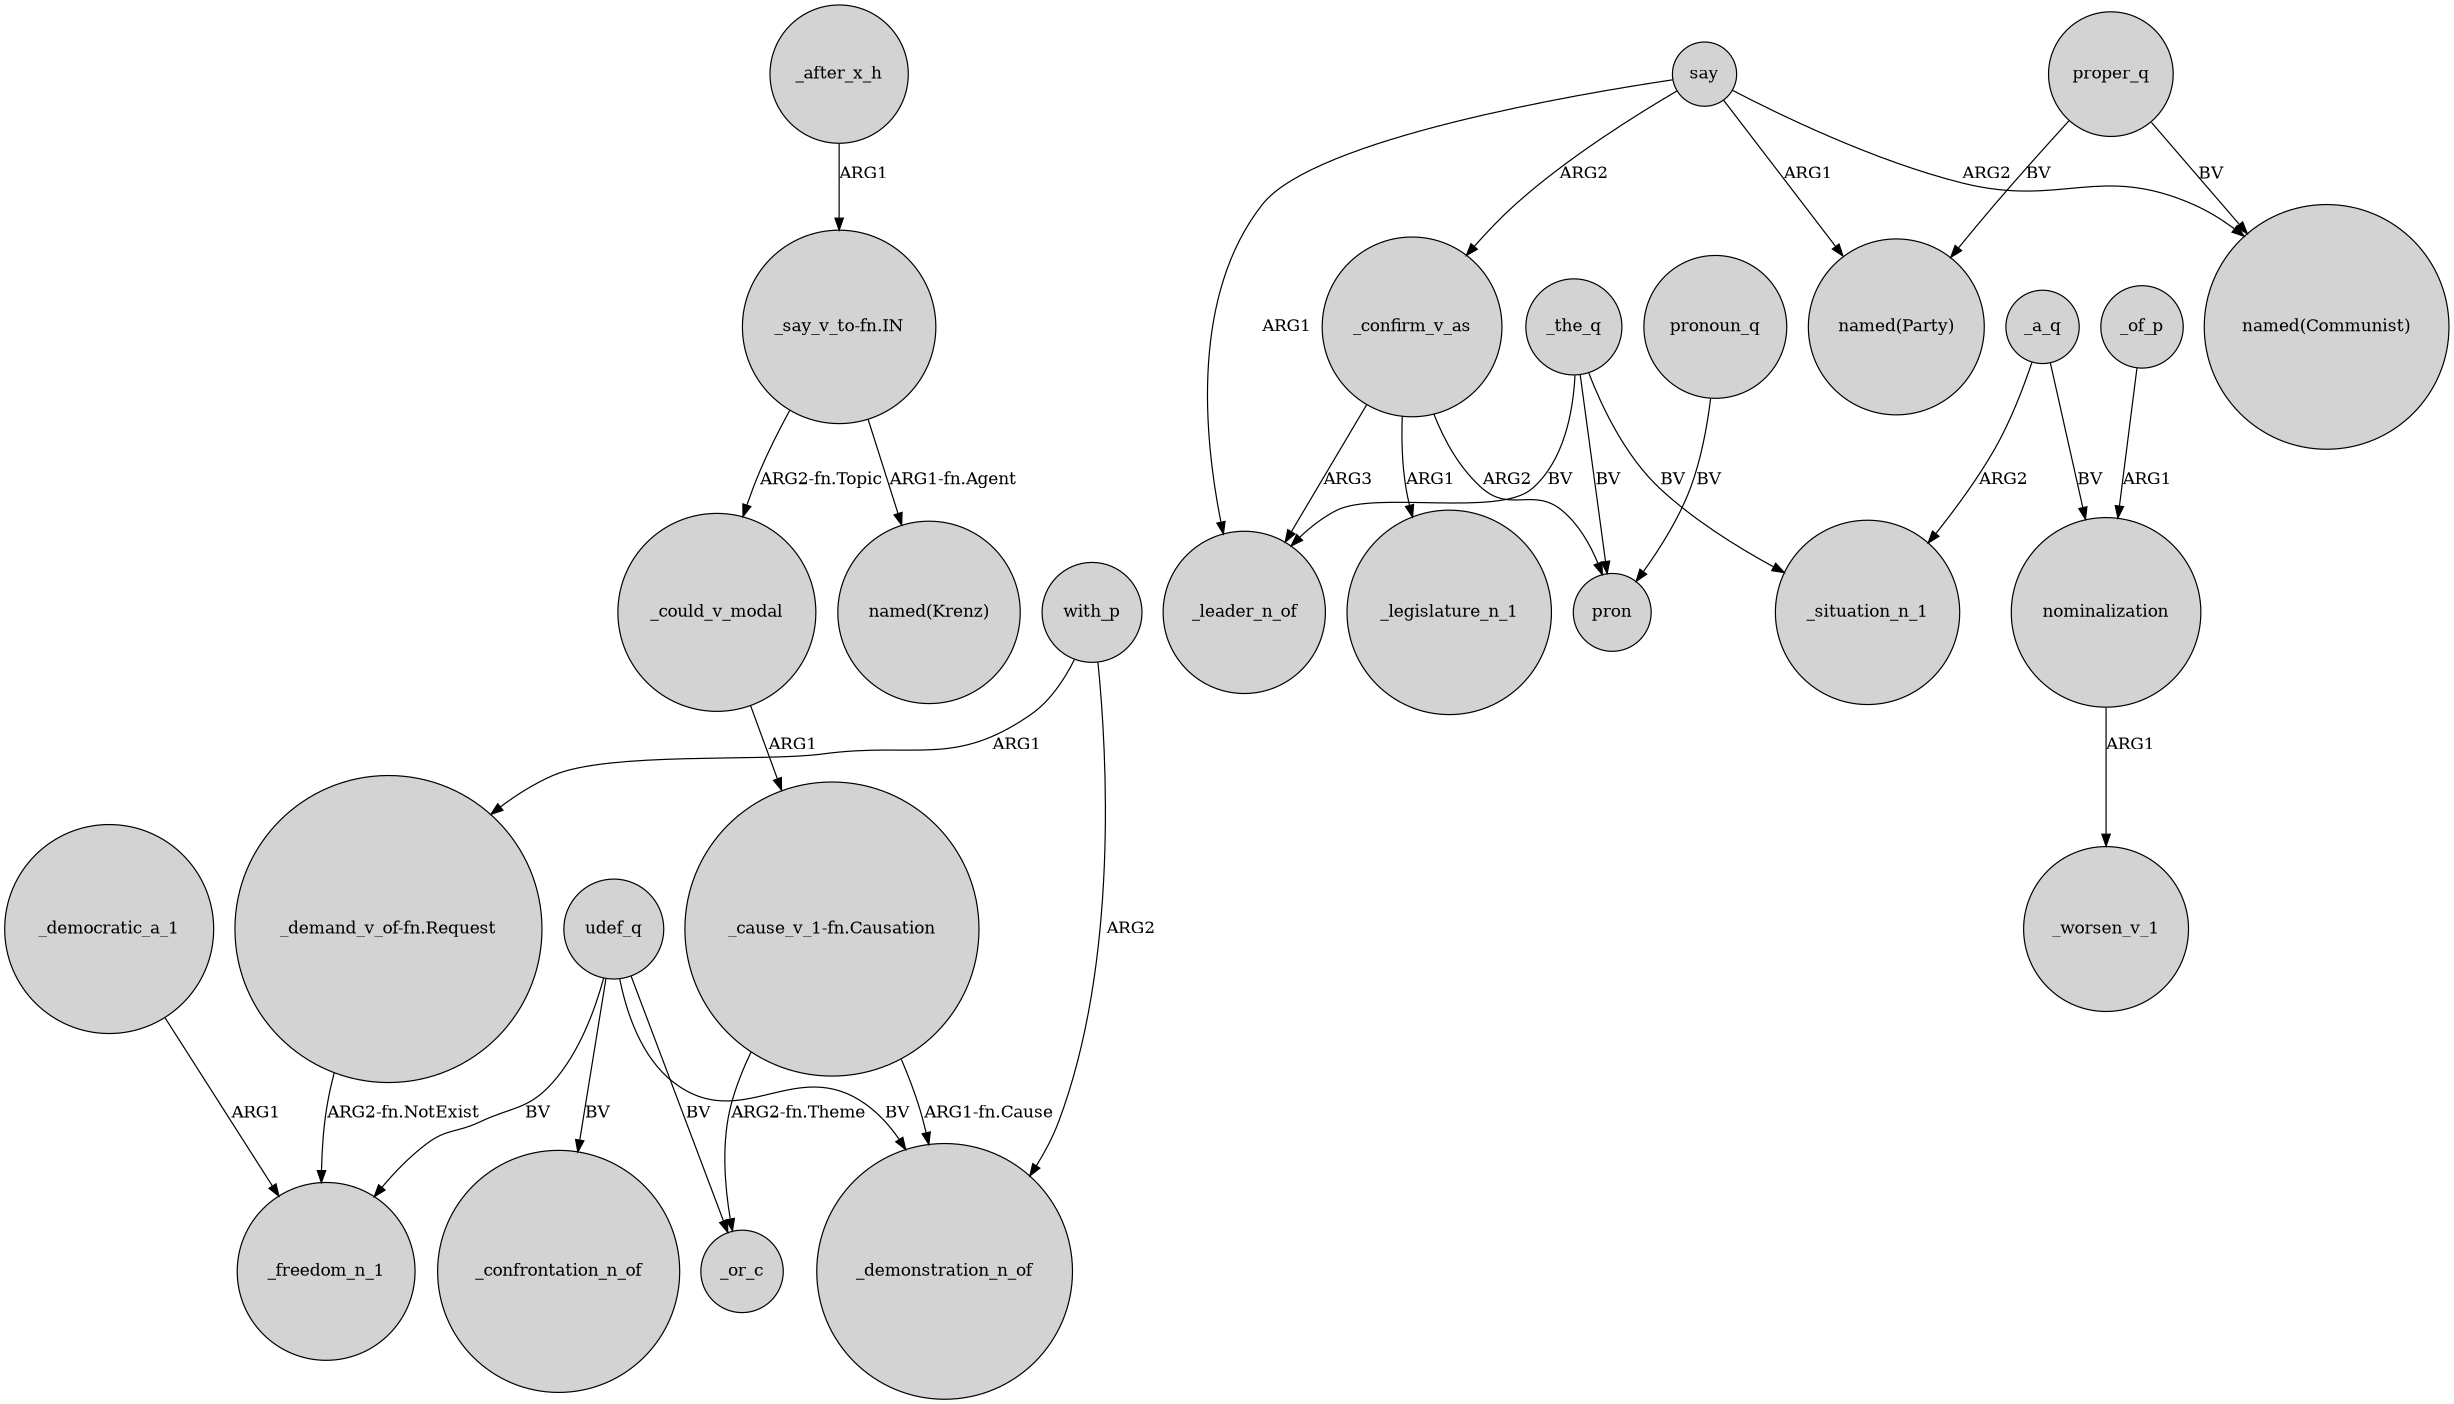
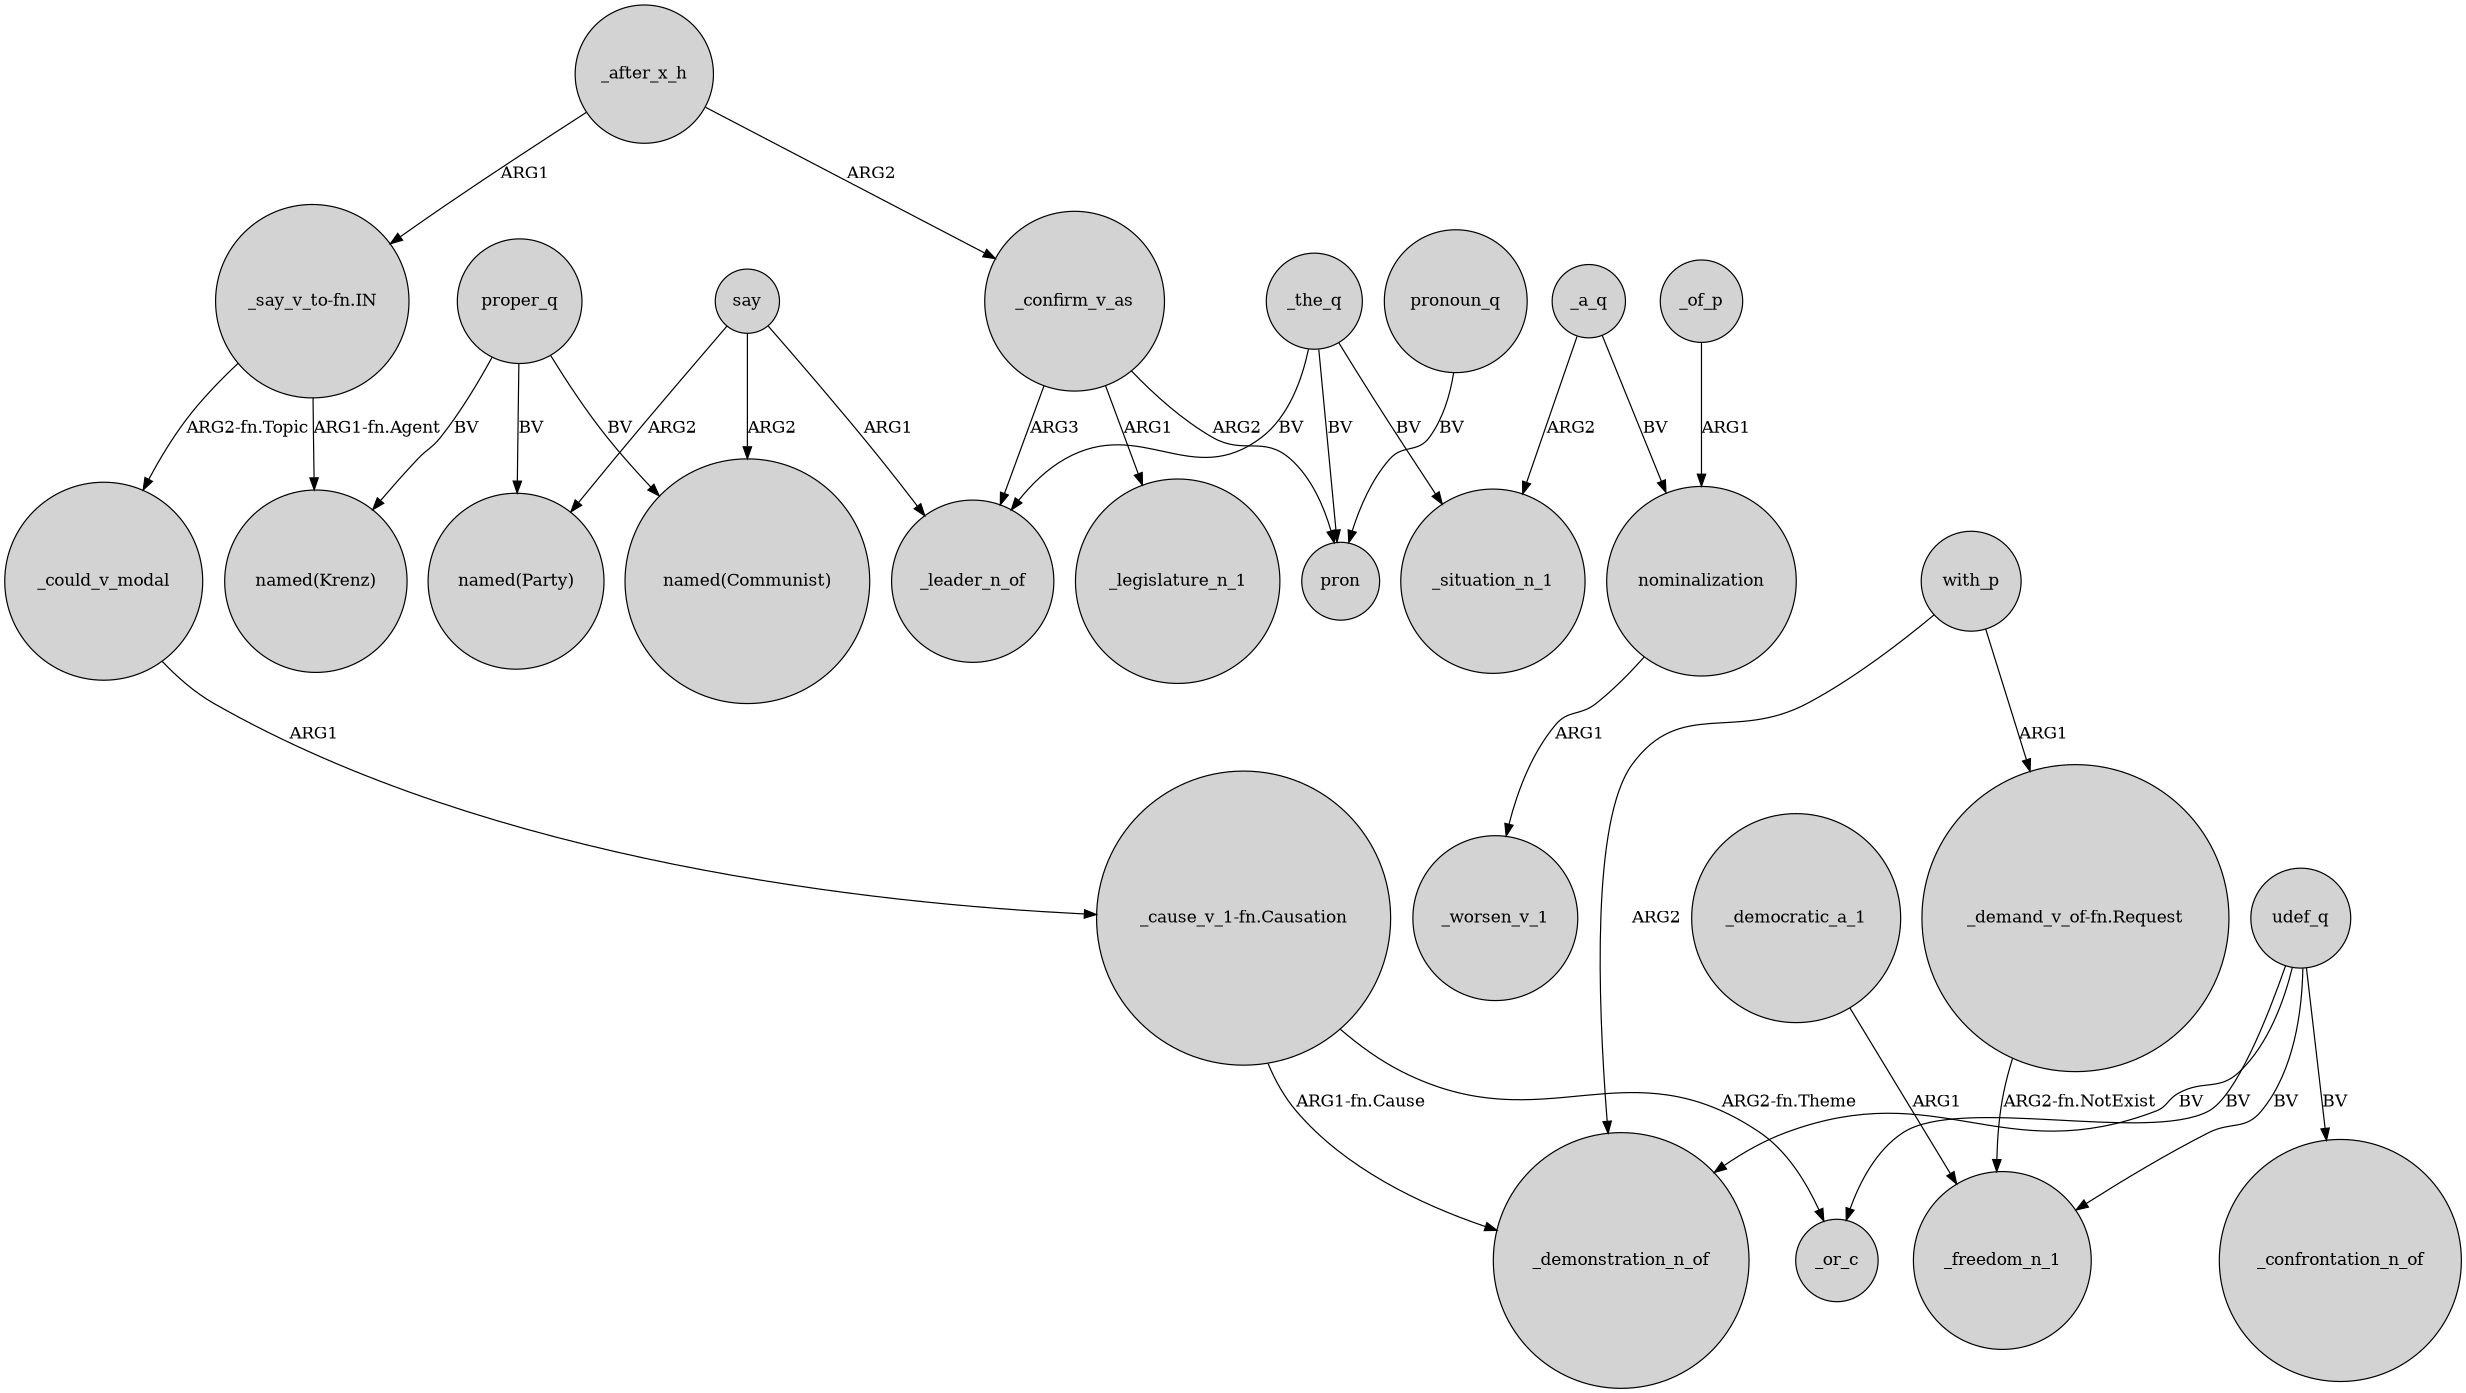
edge "say" -> "_confirm_v_as": now "_after_x_h" -> "_confirm_v_as"
edge "say" -> "named(Party)": label "ARG1" -> "ARG2"
edge "proper_q" -> "named(Krenz)": added, label "BV"
